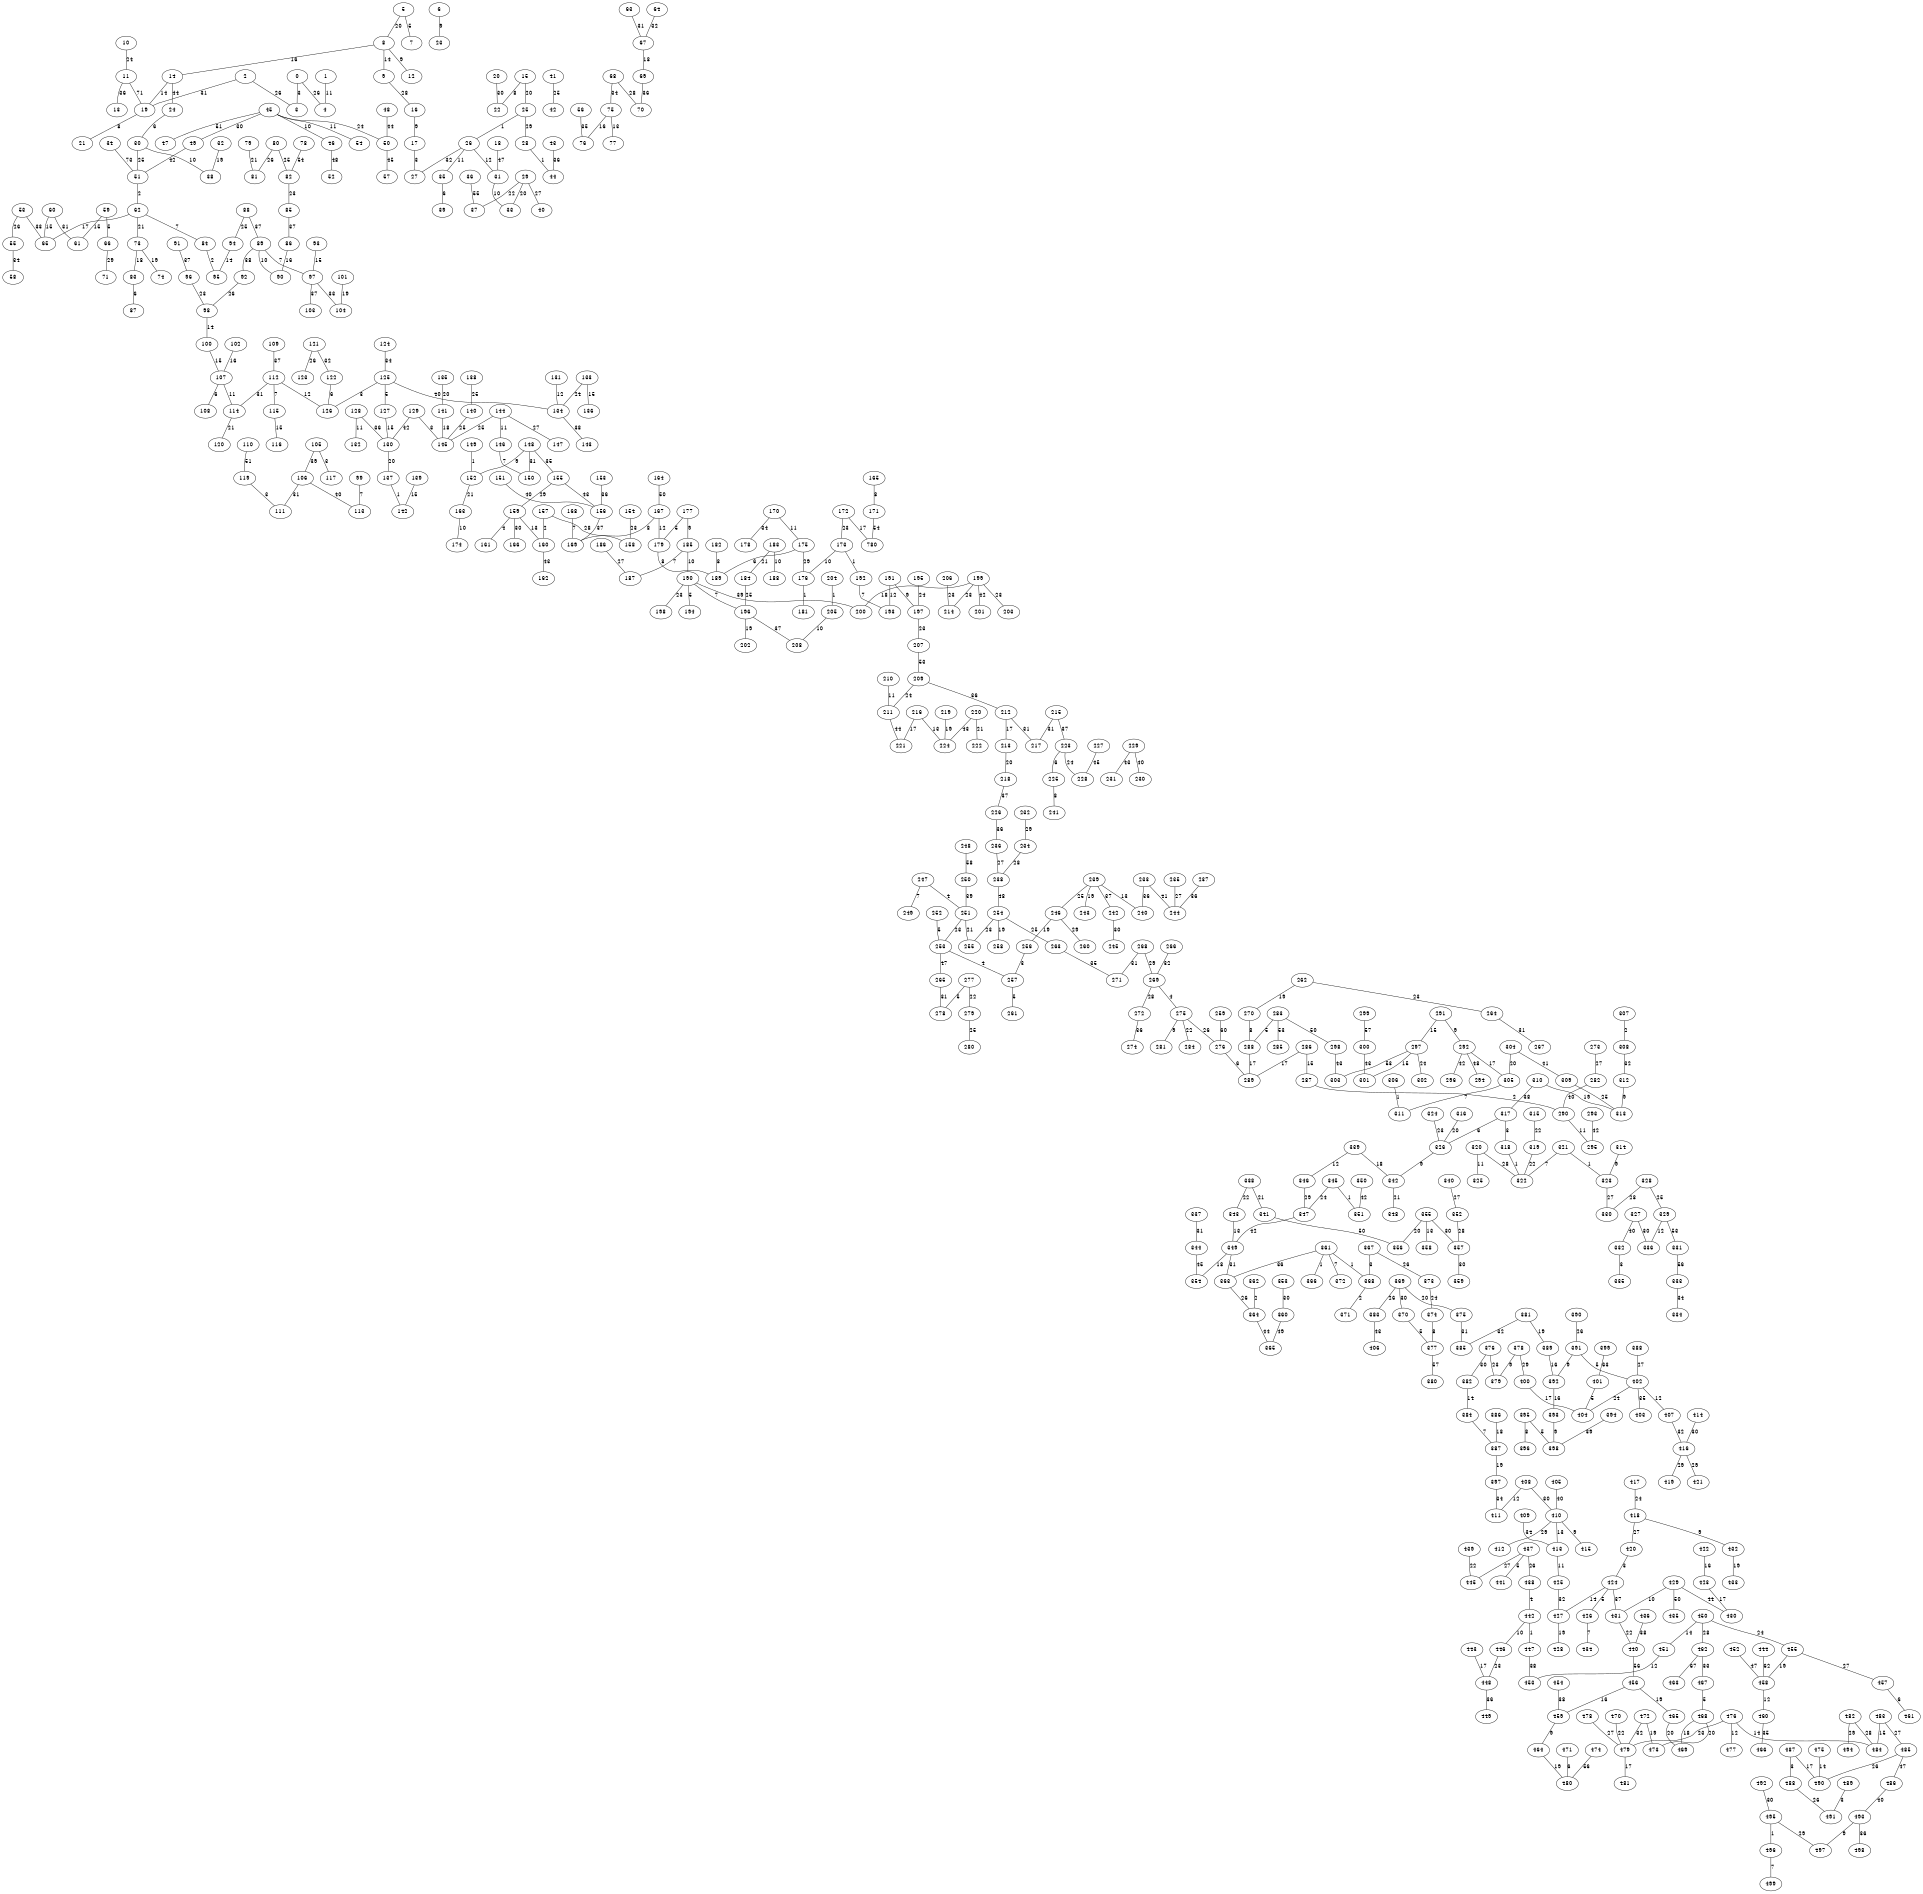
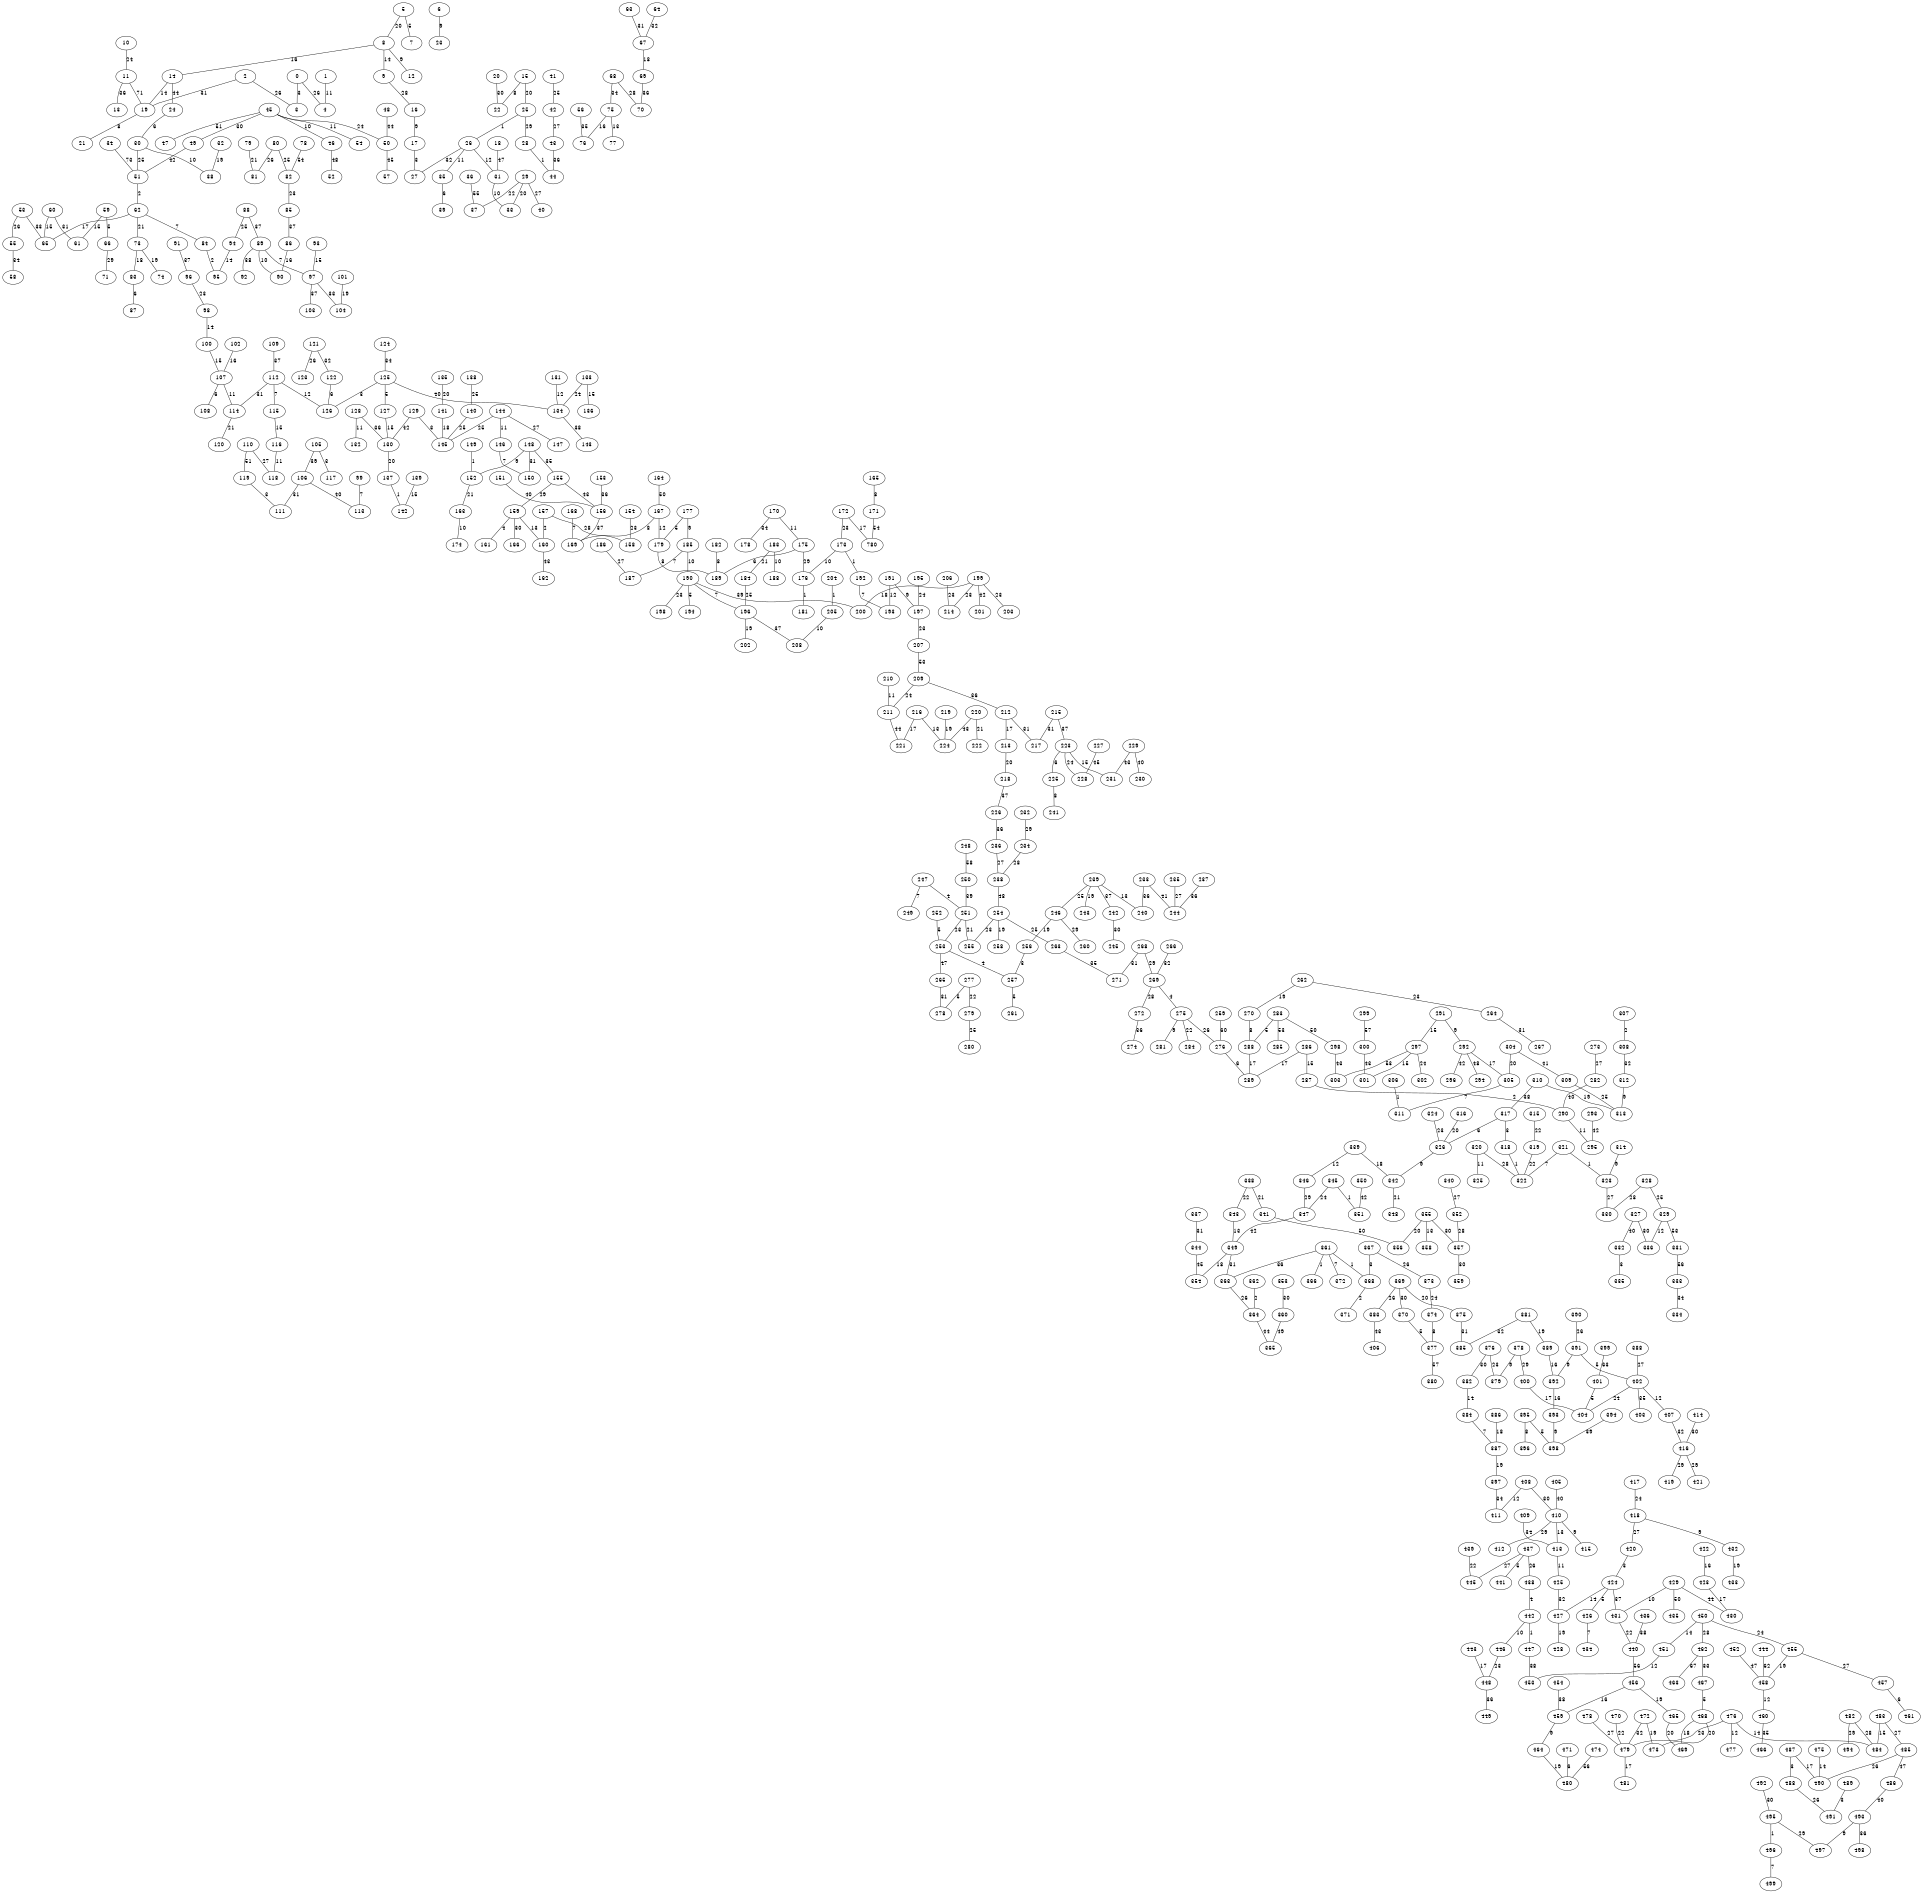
edge "42" -- "43": added, label "27"
edge "92" -- "98": removed, label "26"
node "118": added
edge "223" -- "231": added, label "15"
